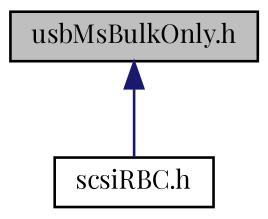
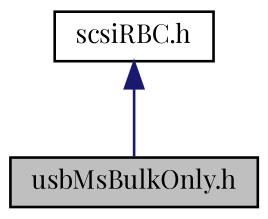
edge "scsiRBC.h" -> "usbMsBulkOnly.h": reversed
